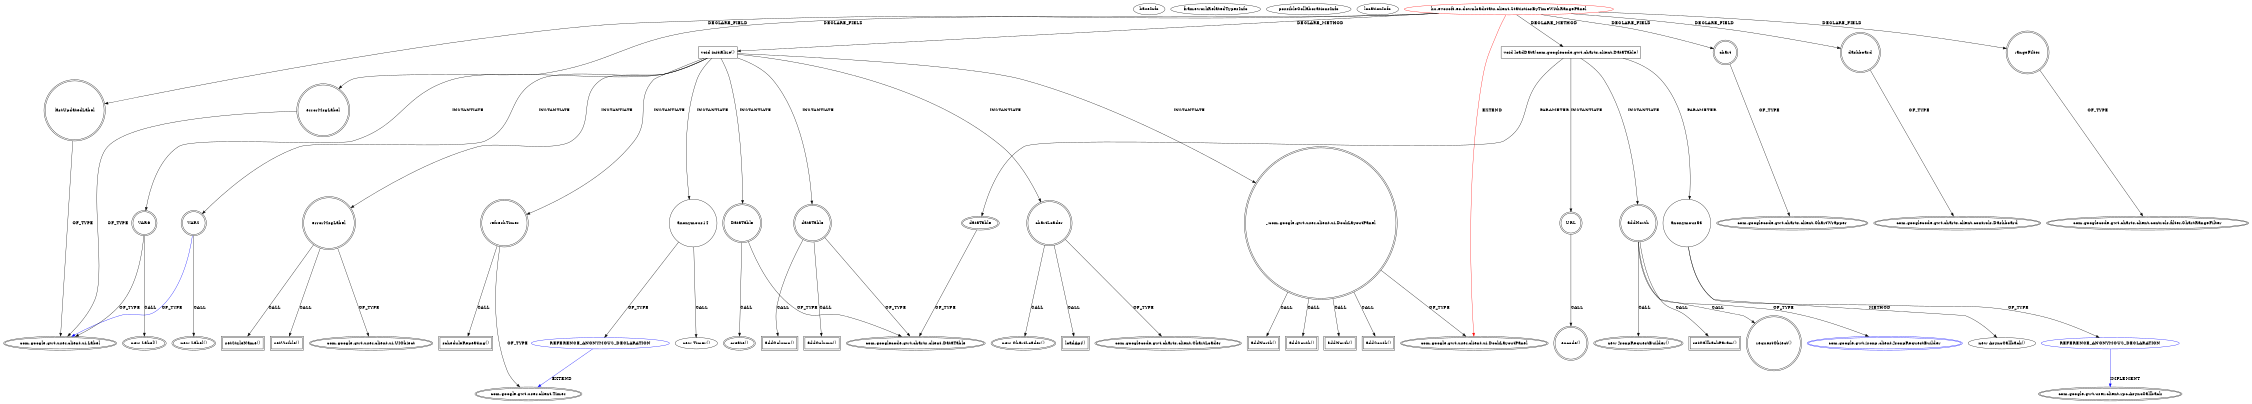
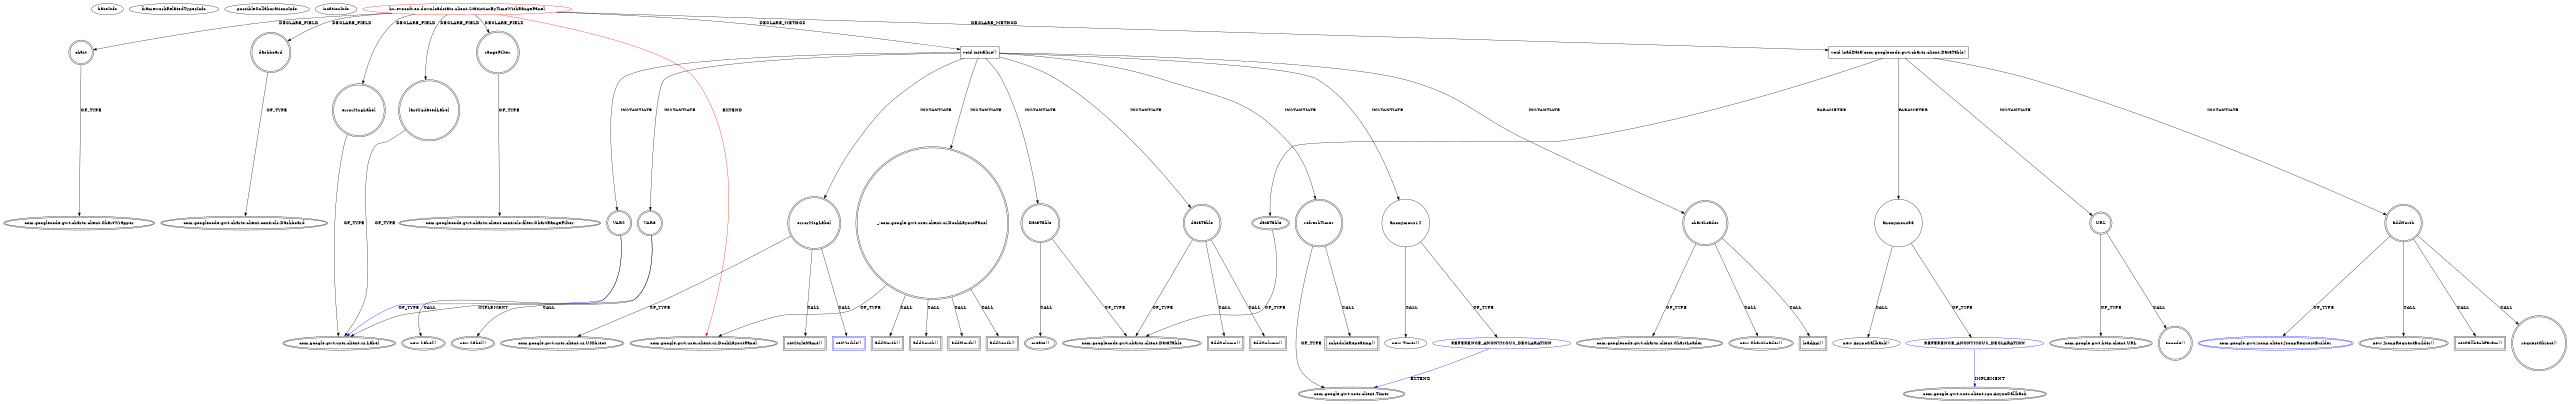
edge "VAR6" -> "com.google.gwt.user.client.ui.Label": label "OF_TYPE" -> "IMPLEMENT"
edge "anonymous53" -> "new AsyncCallback()": label "METHOD" -> "CALL"
node "setVisible()": color black -> blue
node "com.google.gwt.http.client.URL": added
